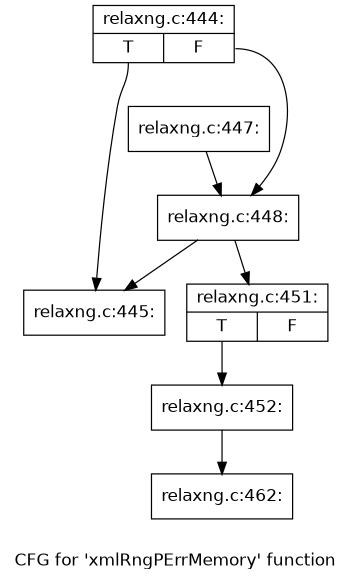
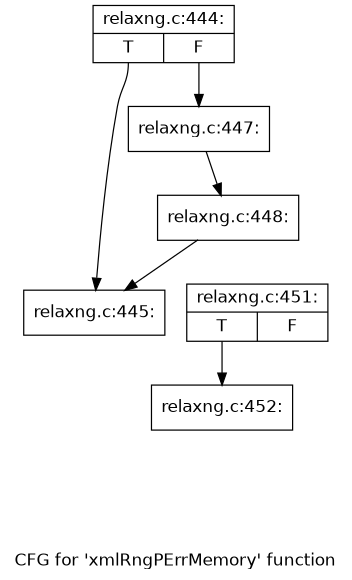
edge "relaxng.c:444:" -> "relaxng.c:448:": now "relaxng.c:444:" -> "relaxng.c:447:"
edge "relaxng.c:448:" -> "relaxng.c:451:": removed
node "relaxng.c:462:": removed
